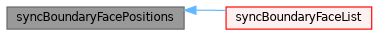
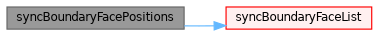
edge "syncBoundaryFaceList" -> "syncBoundaryFacePositions": reversed
